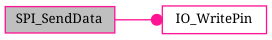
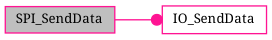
node "IO_WritePin": label "IO_WritePin" -> "IO_SendData"
